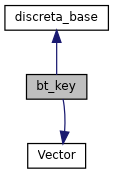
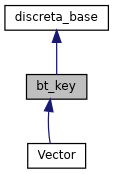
edge "bt_key" -> "Vector": reversed
